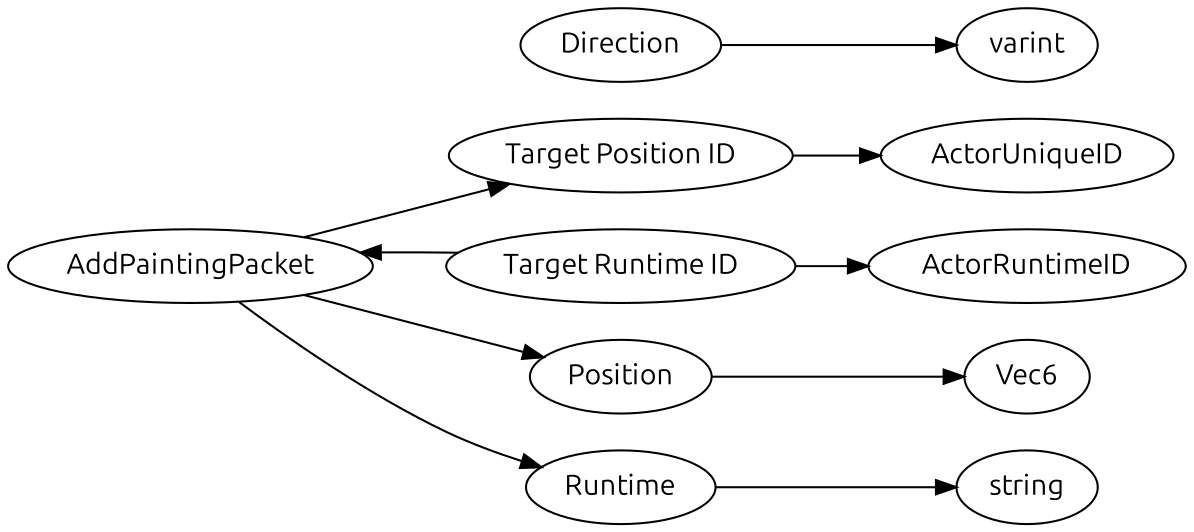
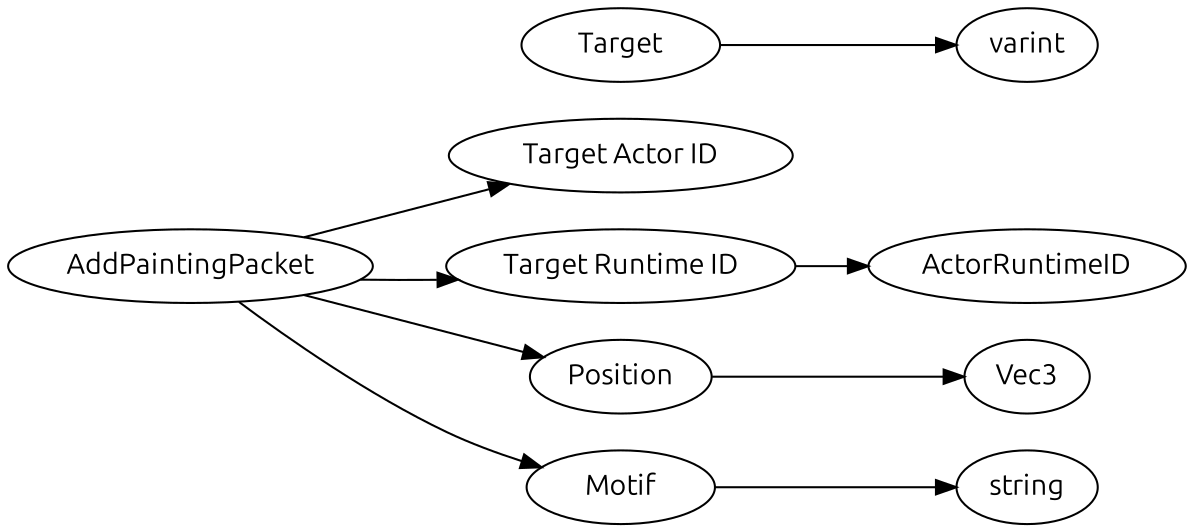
node "Direction": label "Direction" -> "Target"
node "Target Position ID": label "Target Position ID" -> "Target Actor ID"
node "ActorUniqueID": removed
edge "Target Runtime ID" -> "AddPaintingPacket": reversed
node "Vec6": label "Vec6" -> "Vec3"
node "Runtime": label "Runtime" -> "Motif"
